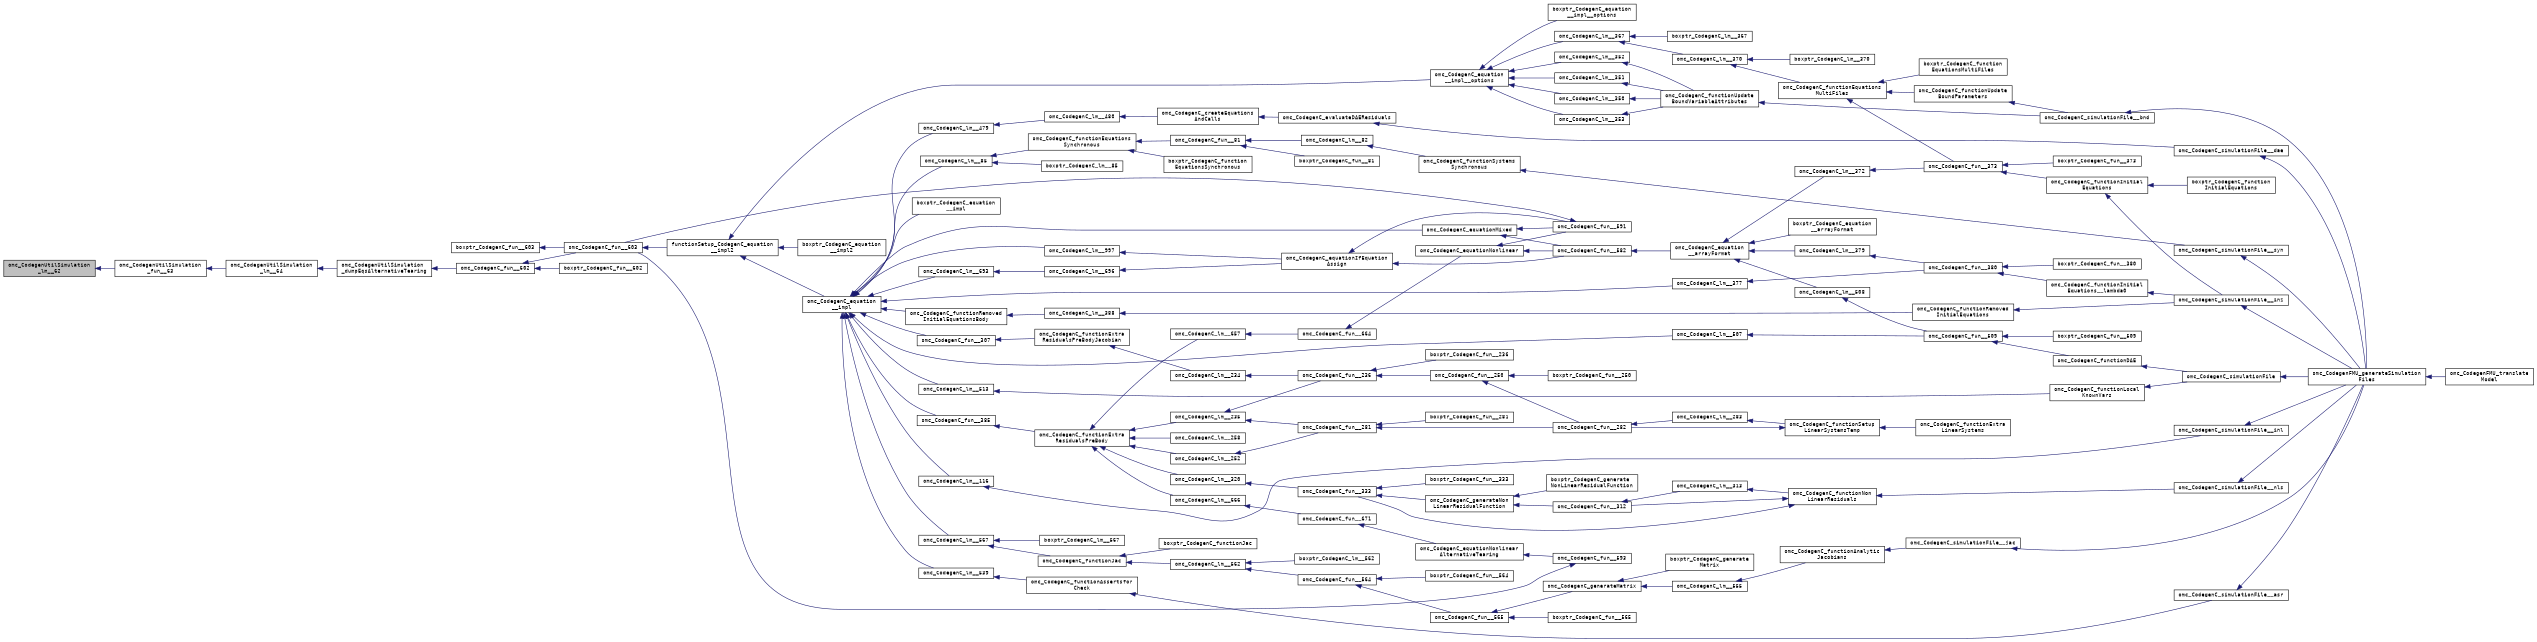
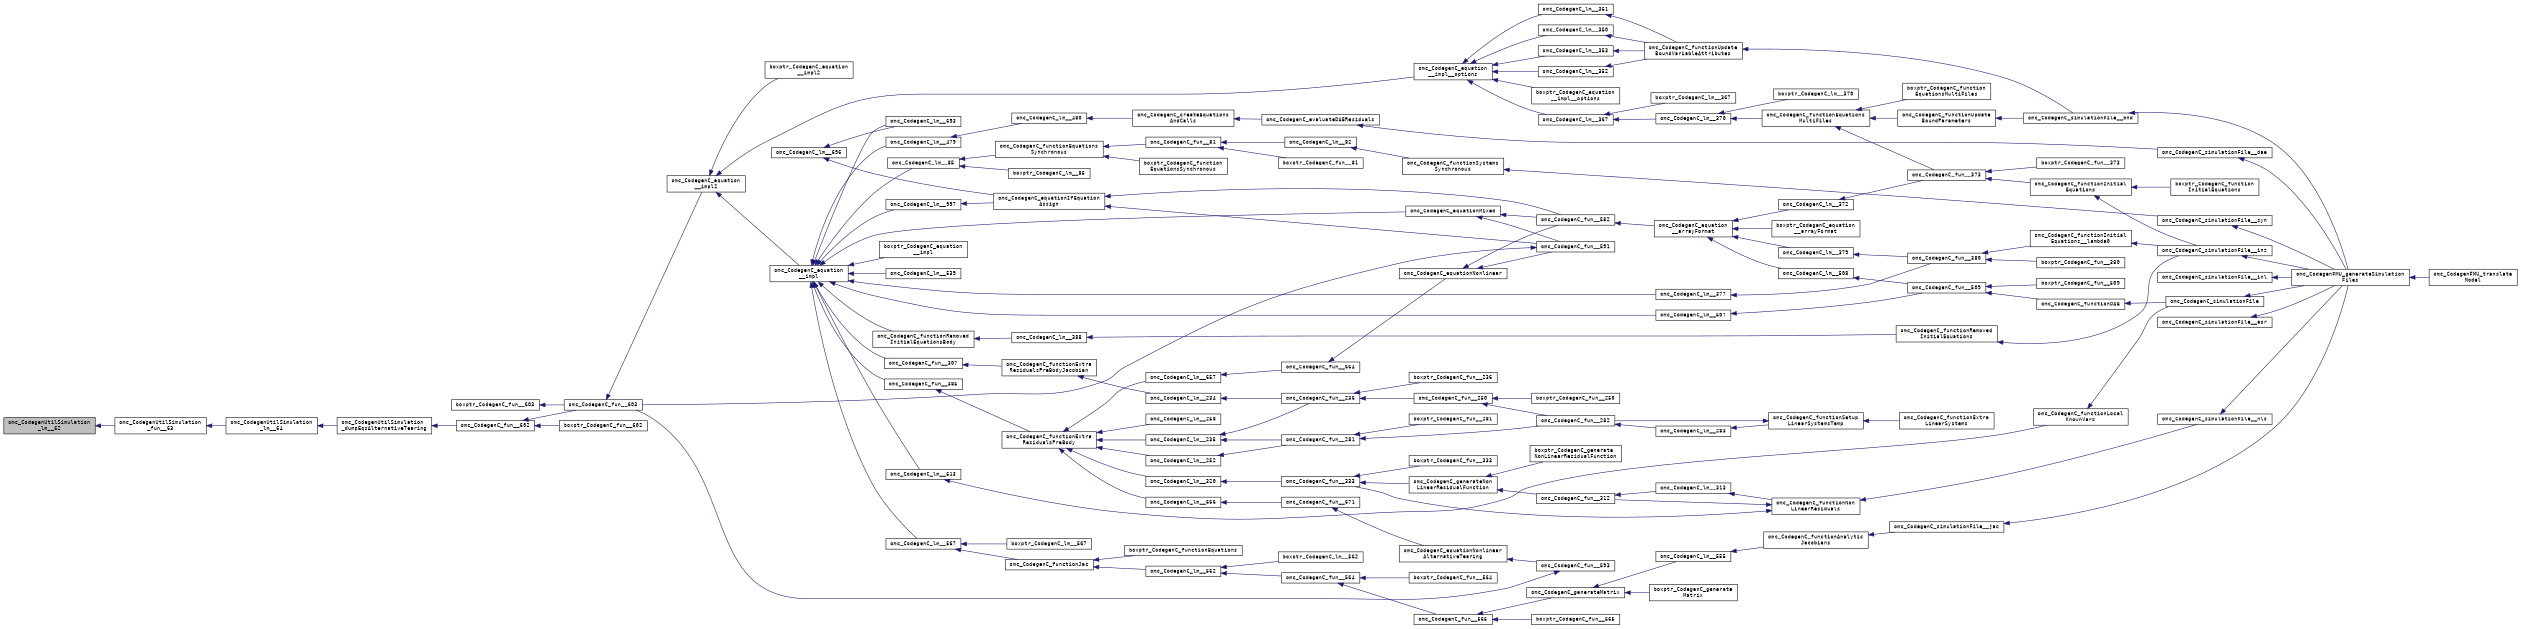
node "functionSetup_CodegenC_equation __impl2": label "functionSetup_CodegenC_equation __impl2" -> "omc_CodegenC_equation __impl2"
edge "omc_CodegenC_lm__696" -> "omc_CodegenC_lm__693": reversed
node "omc_CodegenC_lm__116": removed
node "boxptr_CodegenC_functionJac": label "boxptr_CodegenC_functionJac" -> "boxptr_CodegenC_functionEquations"
node "omc_CodegenC_functionAssertsfor Check": removed
